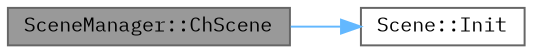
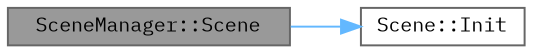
node "SceneManager::ChScene": label "SceneManager::ChScene" -> "SceneManager::Scene"
